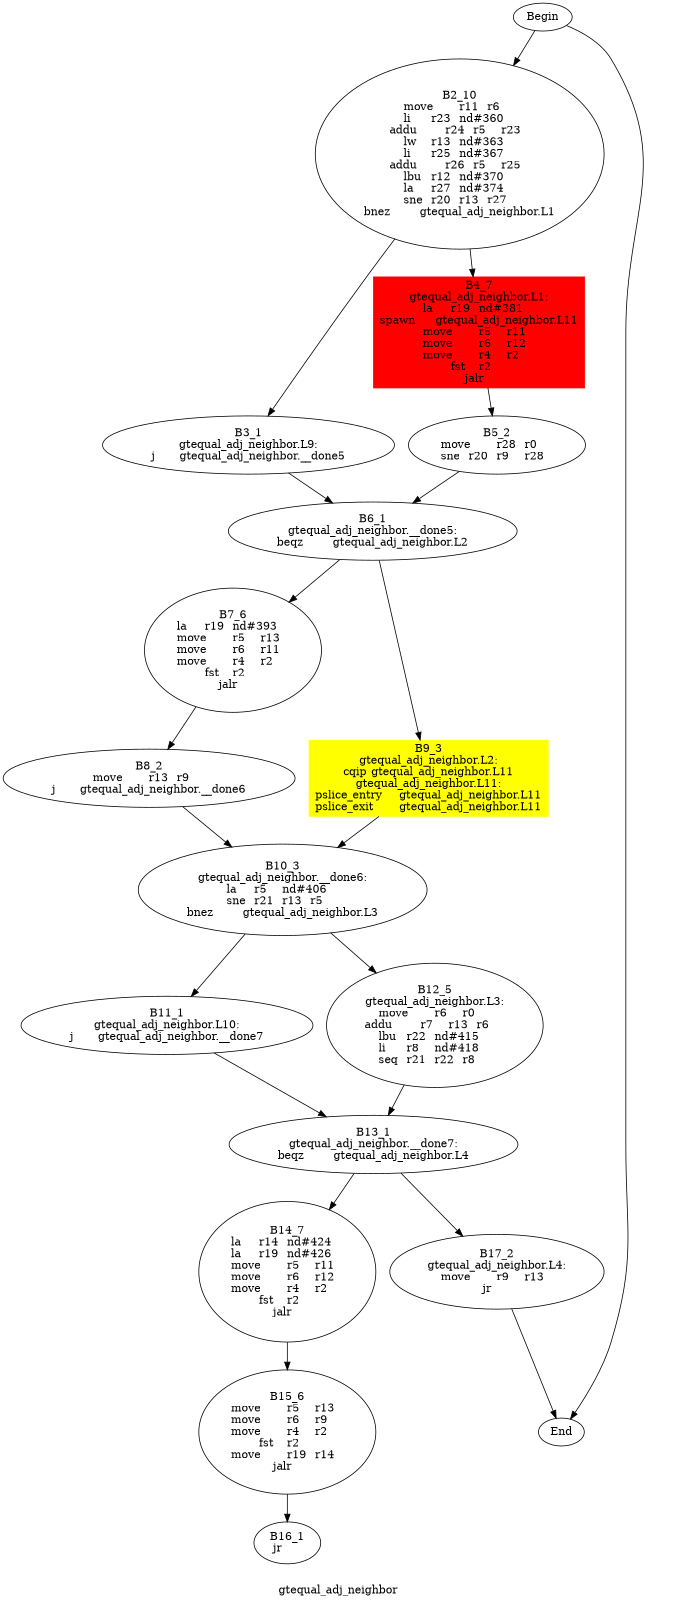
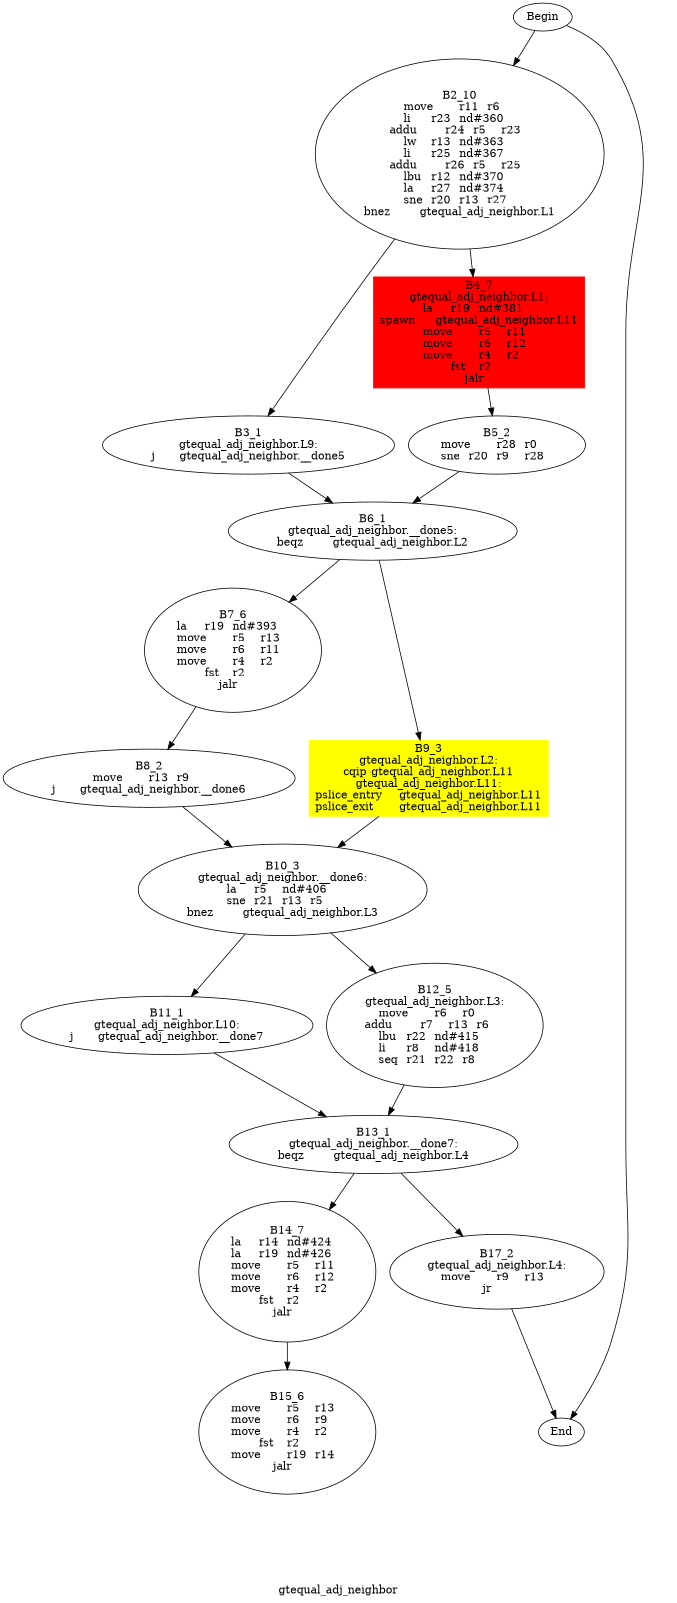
node "B16_1 jr": removed
